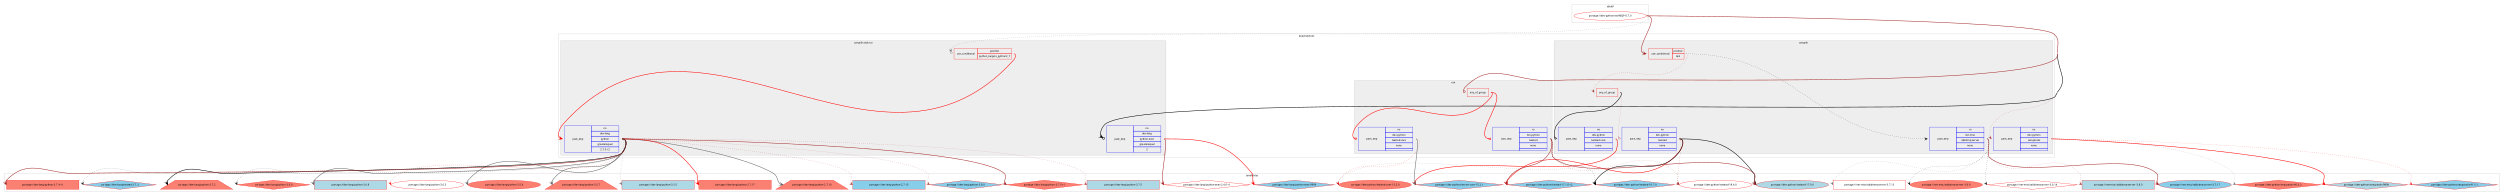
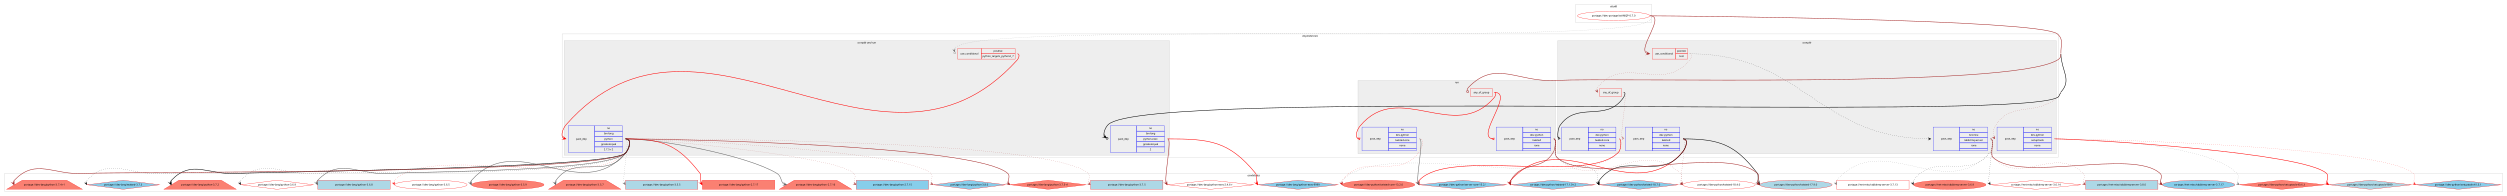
node "portage://dev-python/txAMQP-0.7.0": label "portage://dev-python/txAMQP-0.7.0" -> "portage://dev-portage/txAMQP-0.7.0"
node "portage://dev-lang/python-3.7.4-r1": shape box -> trapezium
node "portage://dev-lang/python-3.6.9": fillcolor salmon -> white
